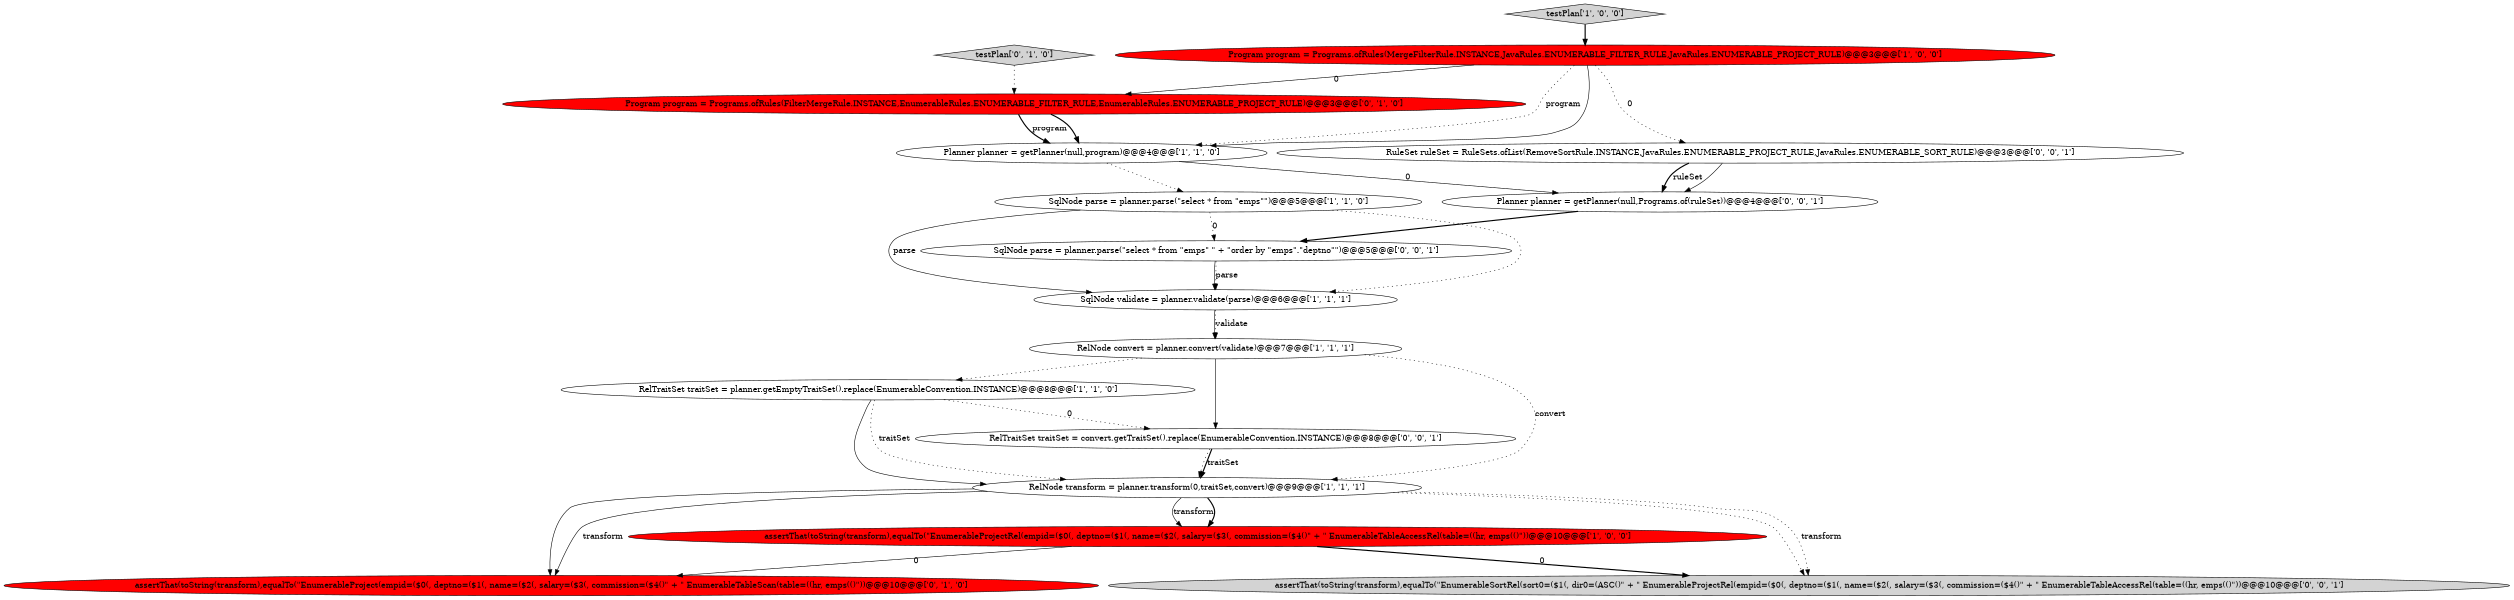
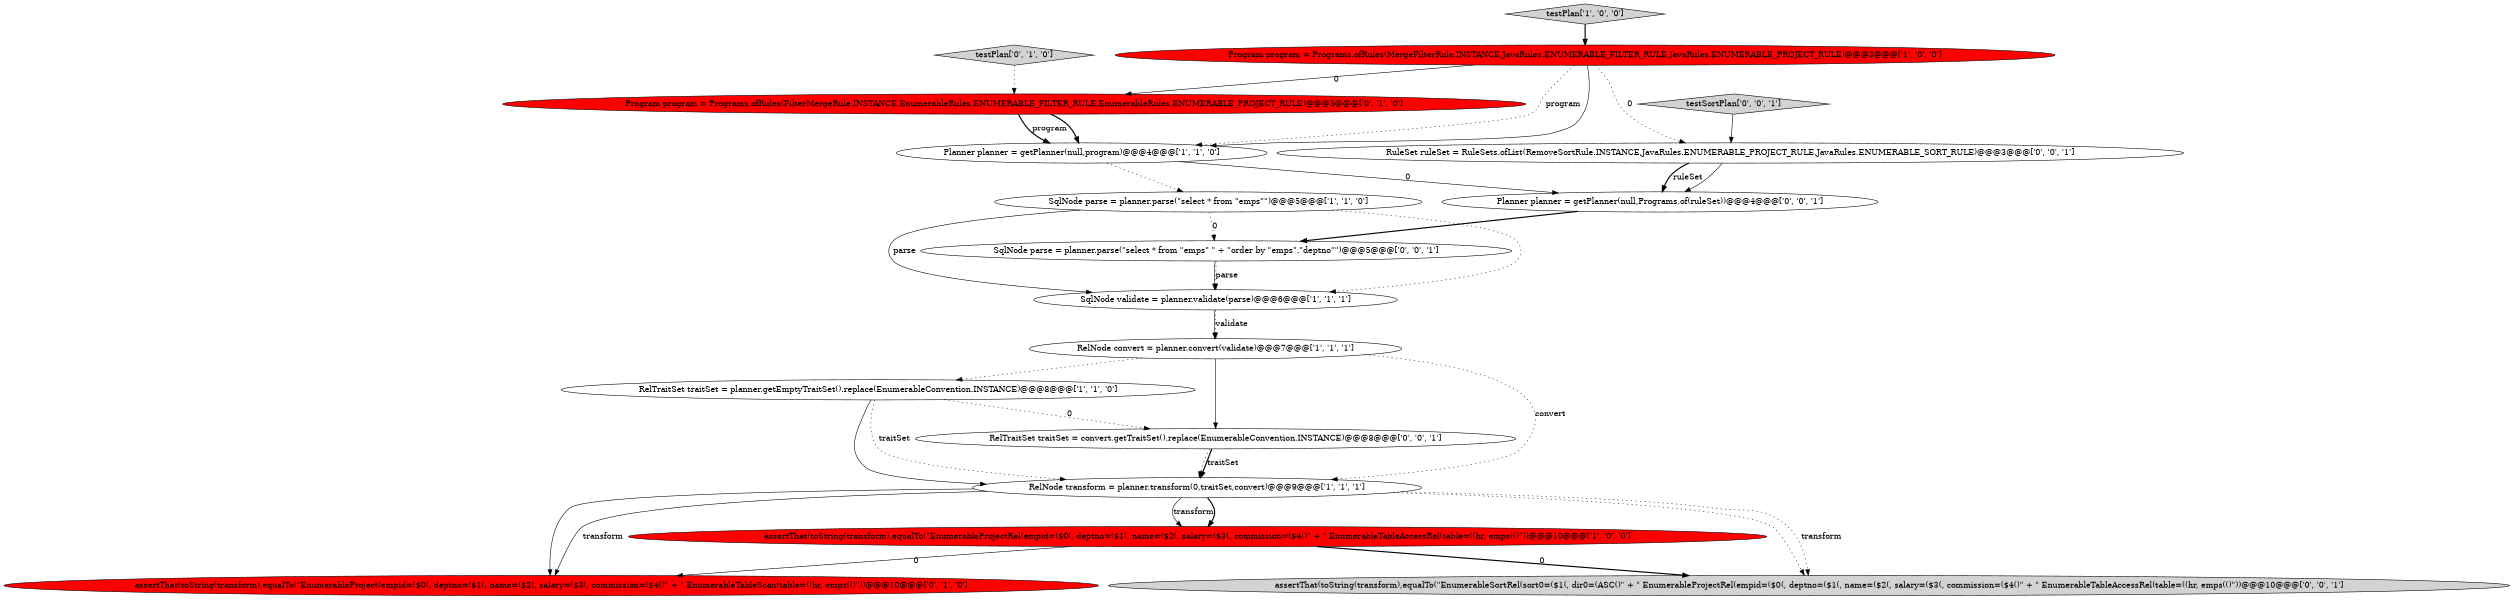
node "testSortPlan['0', '0', '1']": added
